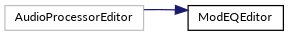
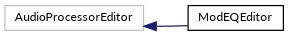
edge "AudioProcessorEditor" -> "ModEQEditor": reversed
